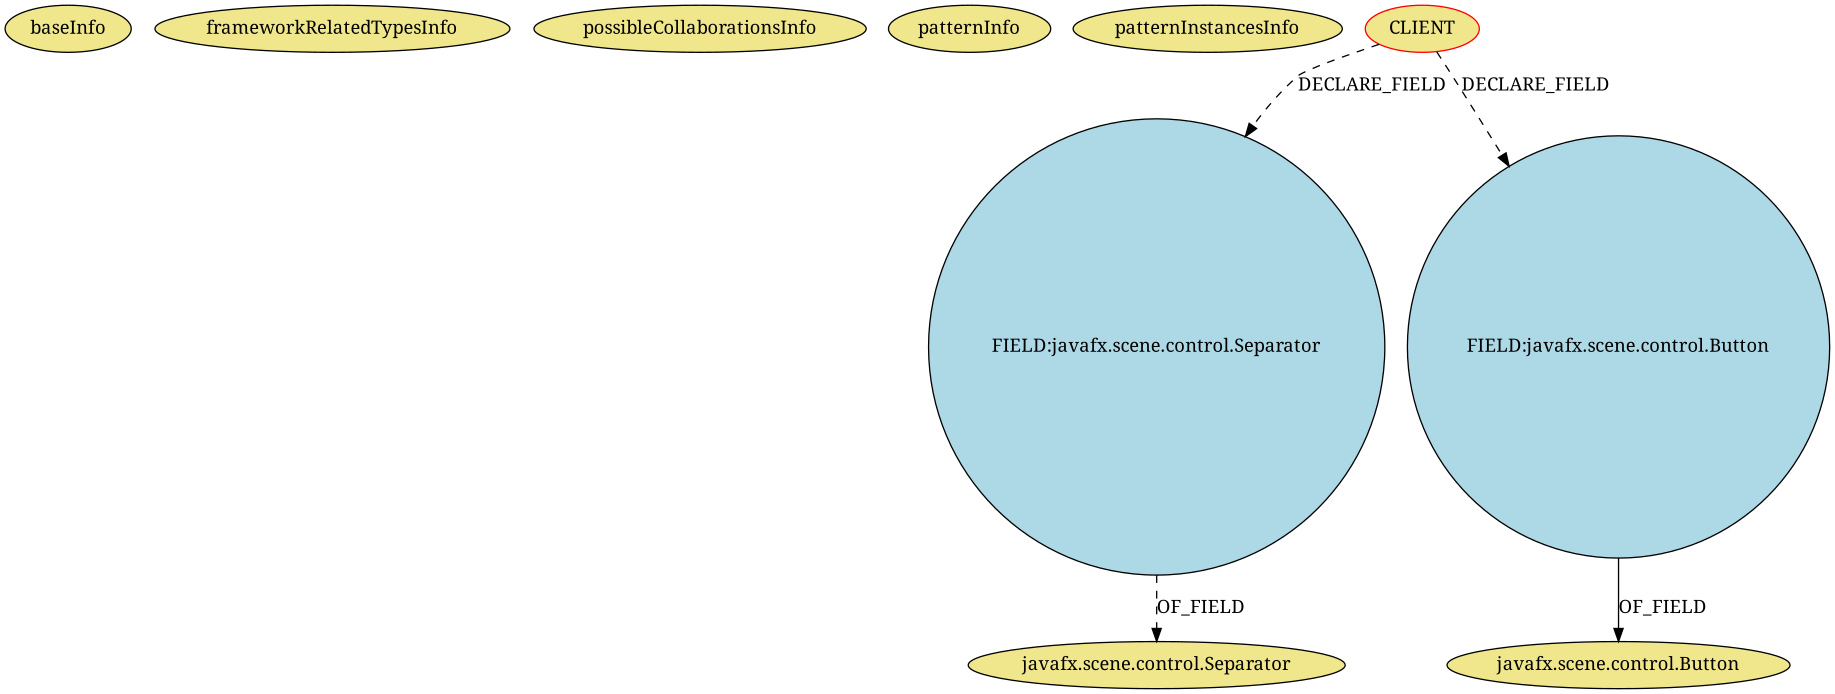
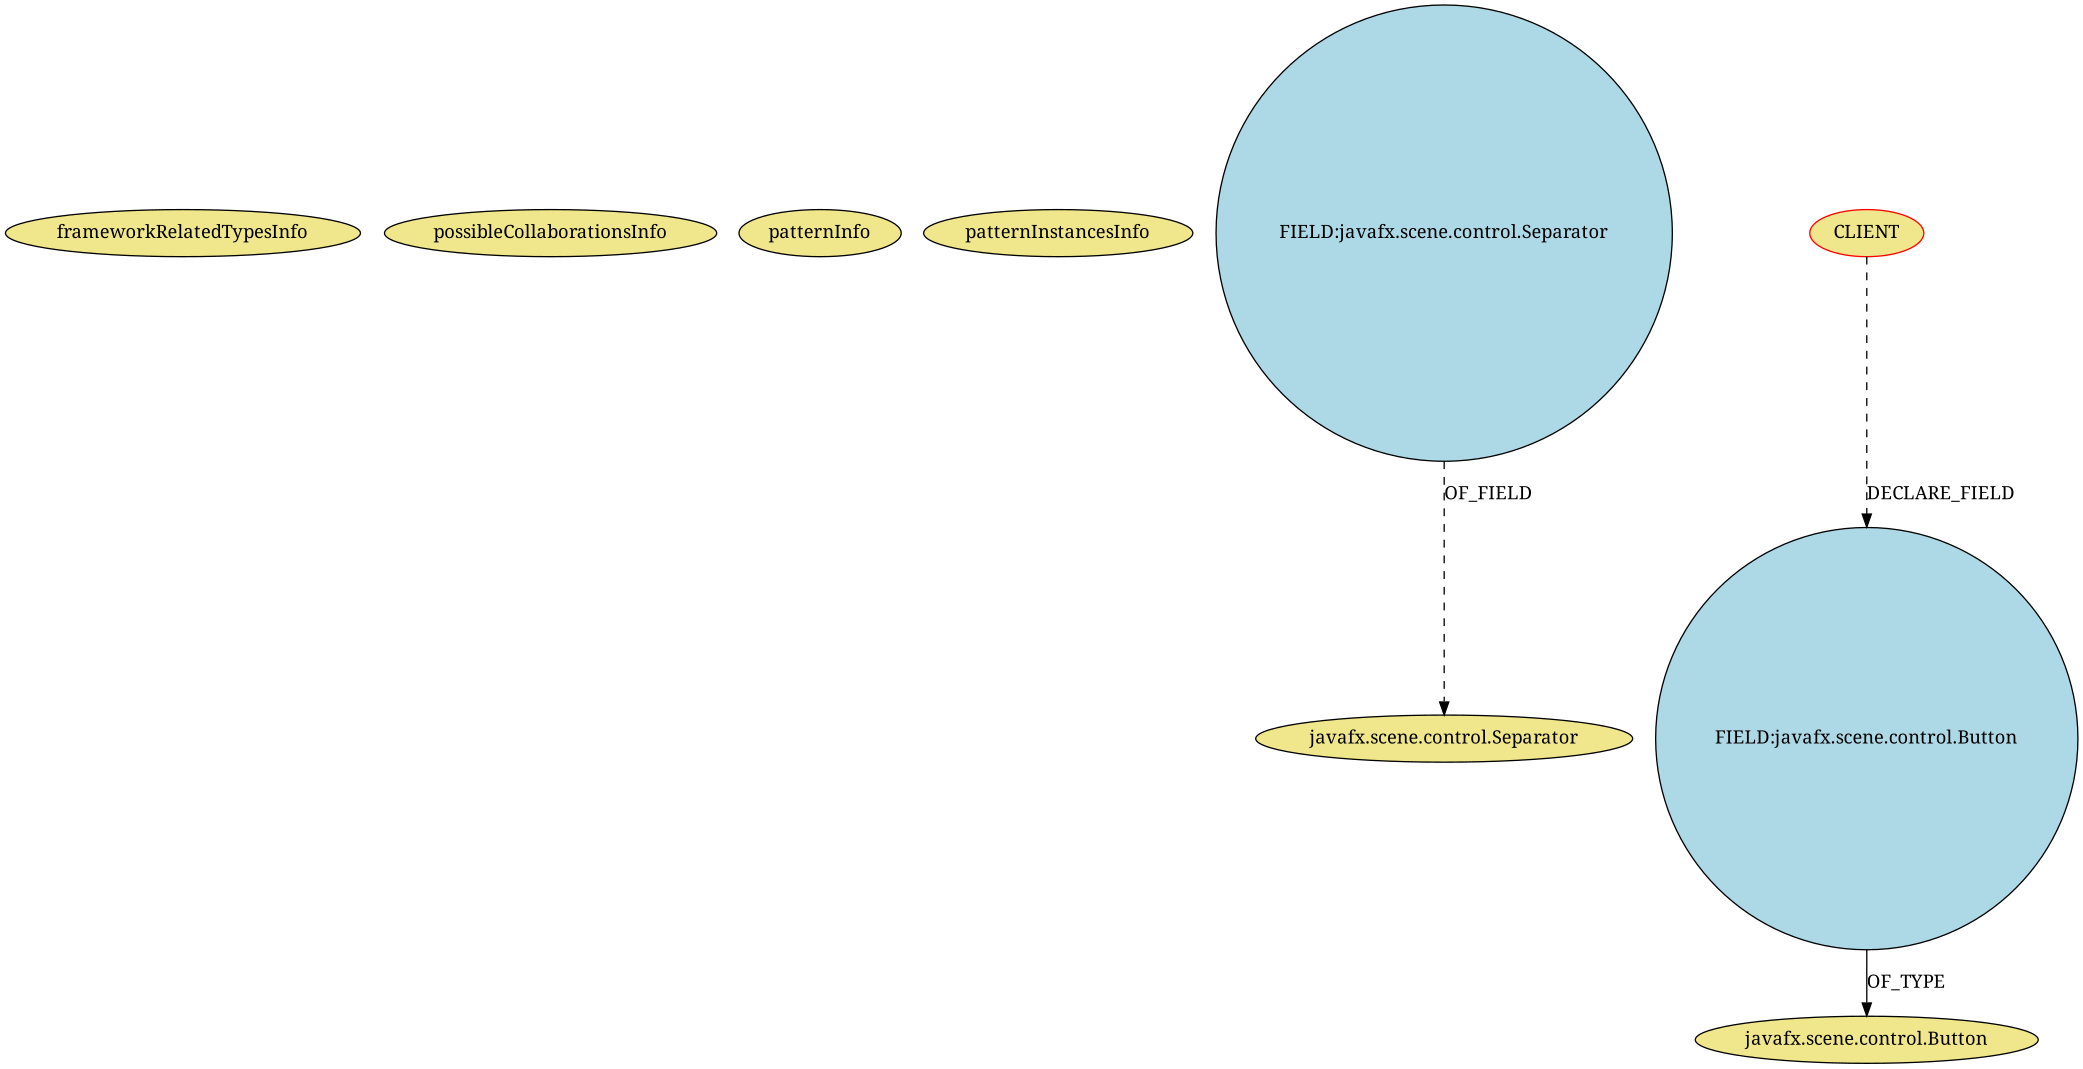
node "baseInfo": removed
edge "CLIENT" -> "FIELD:javafx.scene.control.Separator": removed, label "DECLARE_FIELD"
edge "FIELD:javafx.scene.control.Button" -> "javafx.scene.control.Button": label "OF_FIELD" -> "OF_TYPE"
